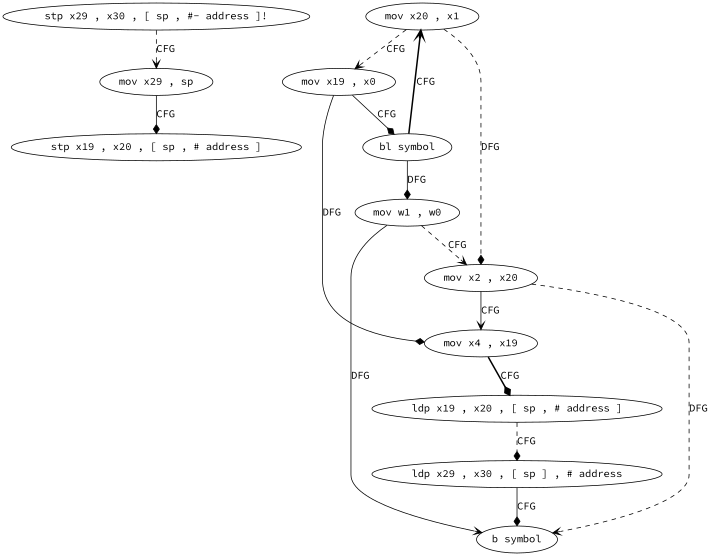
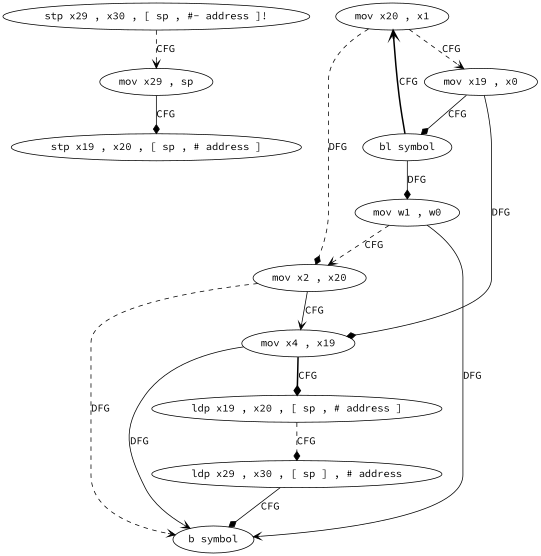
edge "mov x4 , x19" -> "b symbol": added, label "DFG"
